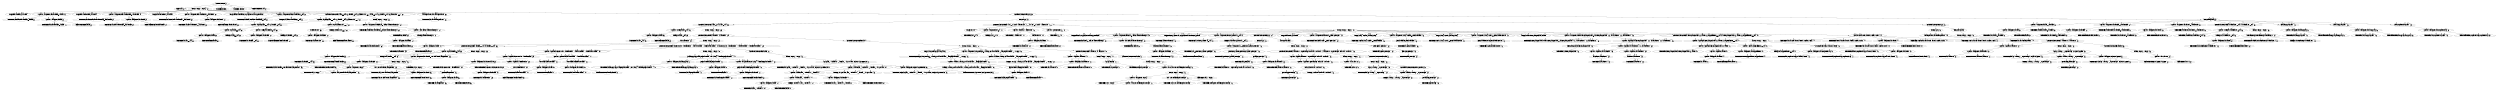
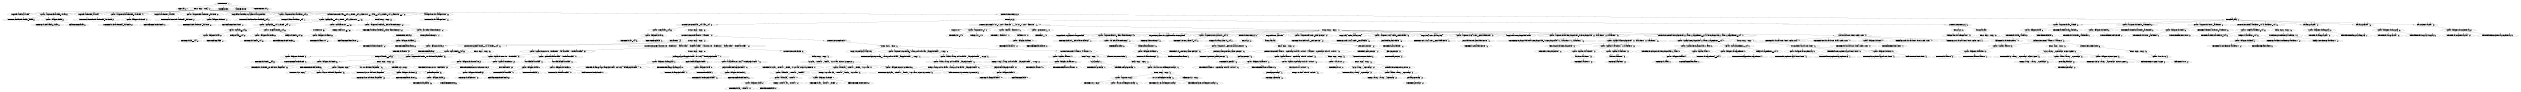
node "(LITERAL,null,file != null)": removed
node "(IDENTIFIER,this,mapperElement == null)": added
